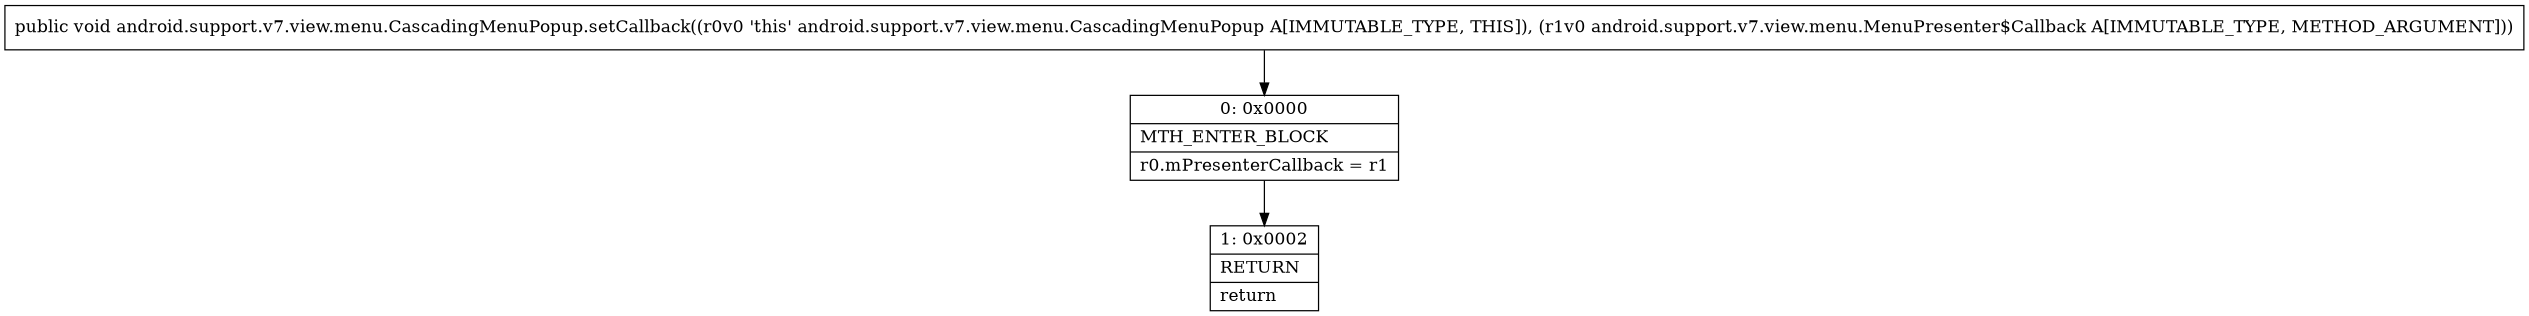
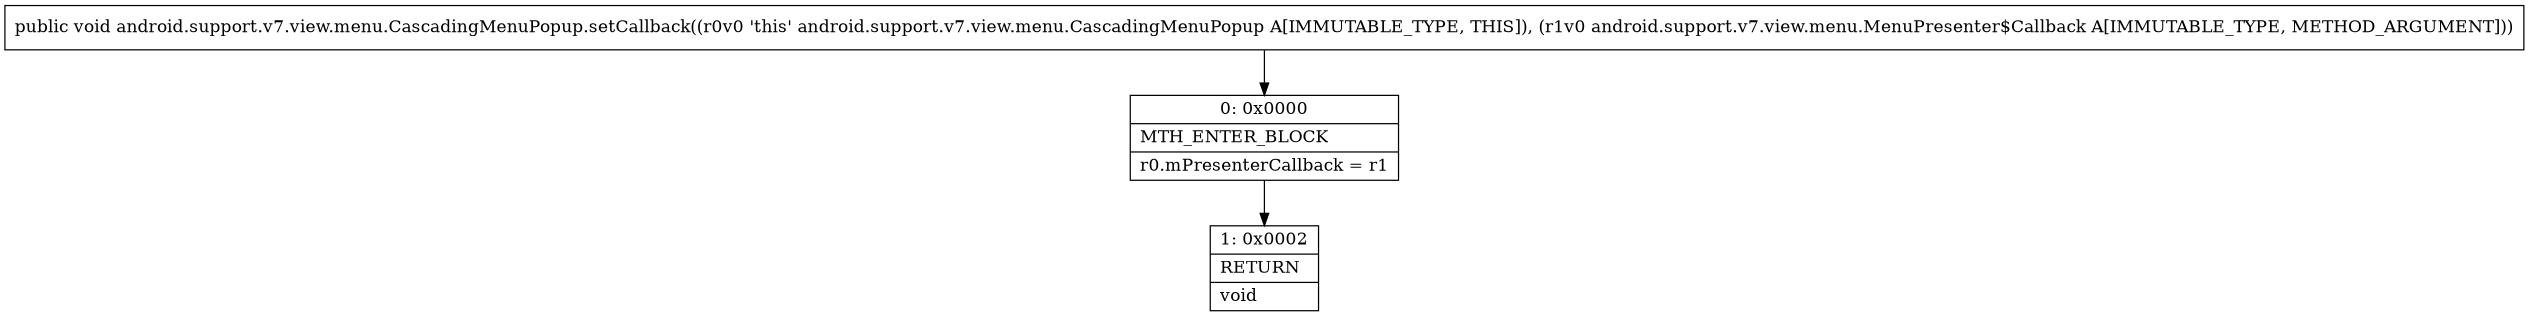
node "1: 0x0002": text "return" -> "void"
